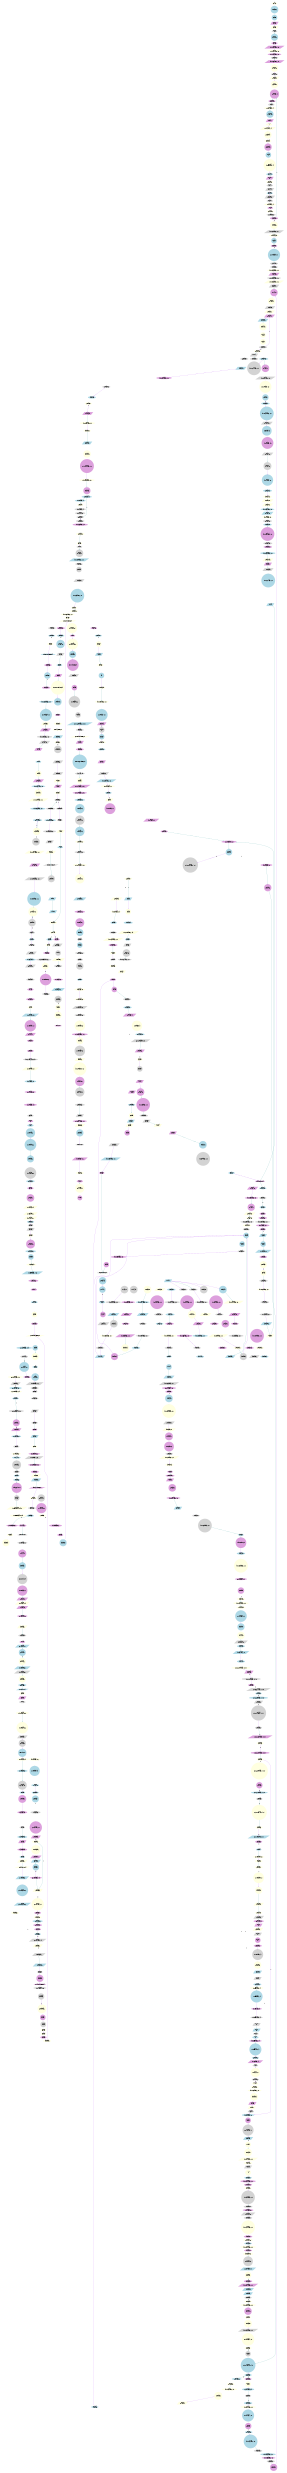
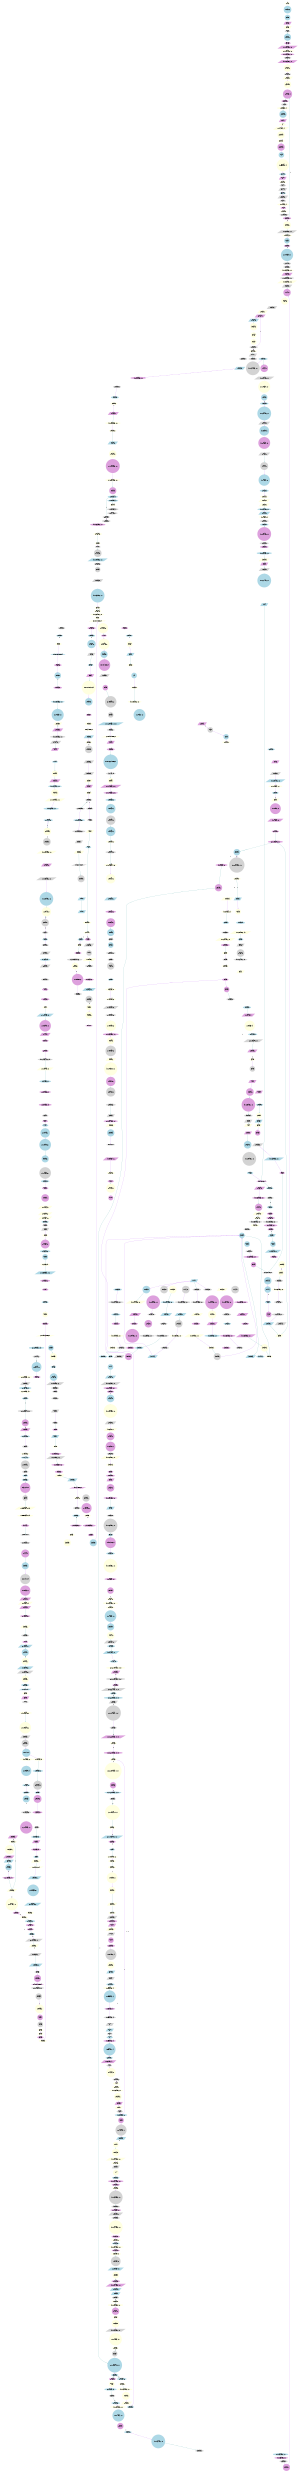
node "0x0041920d call 0x004192a5": added
